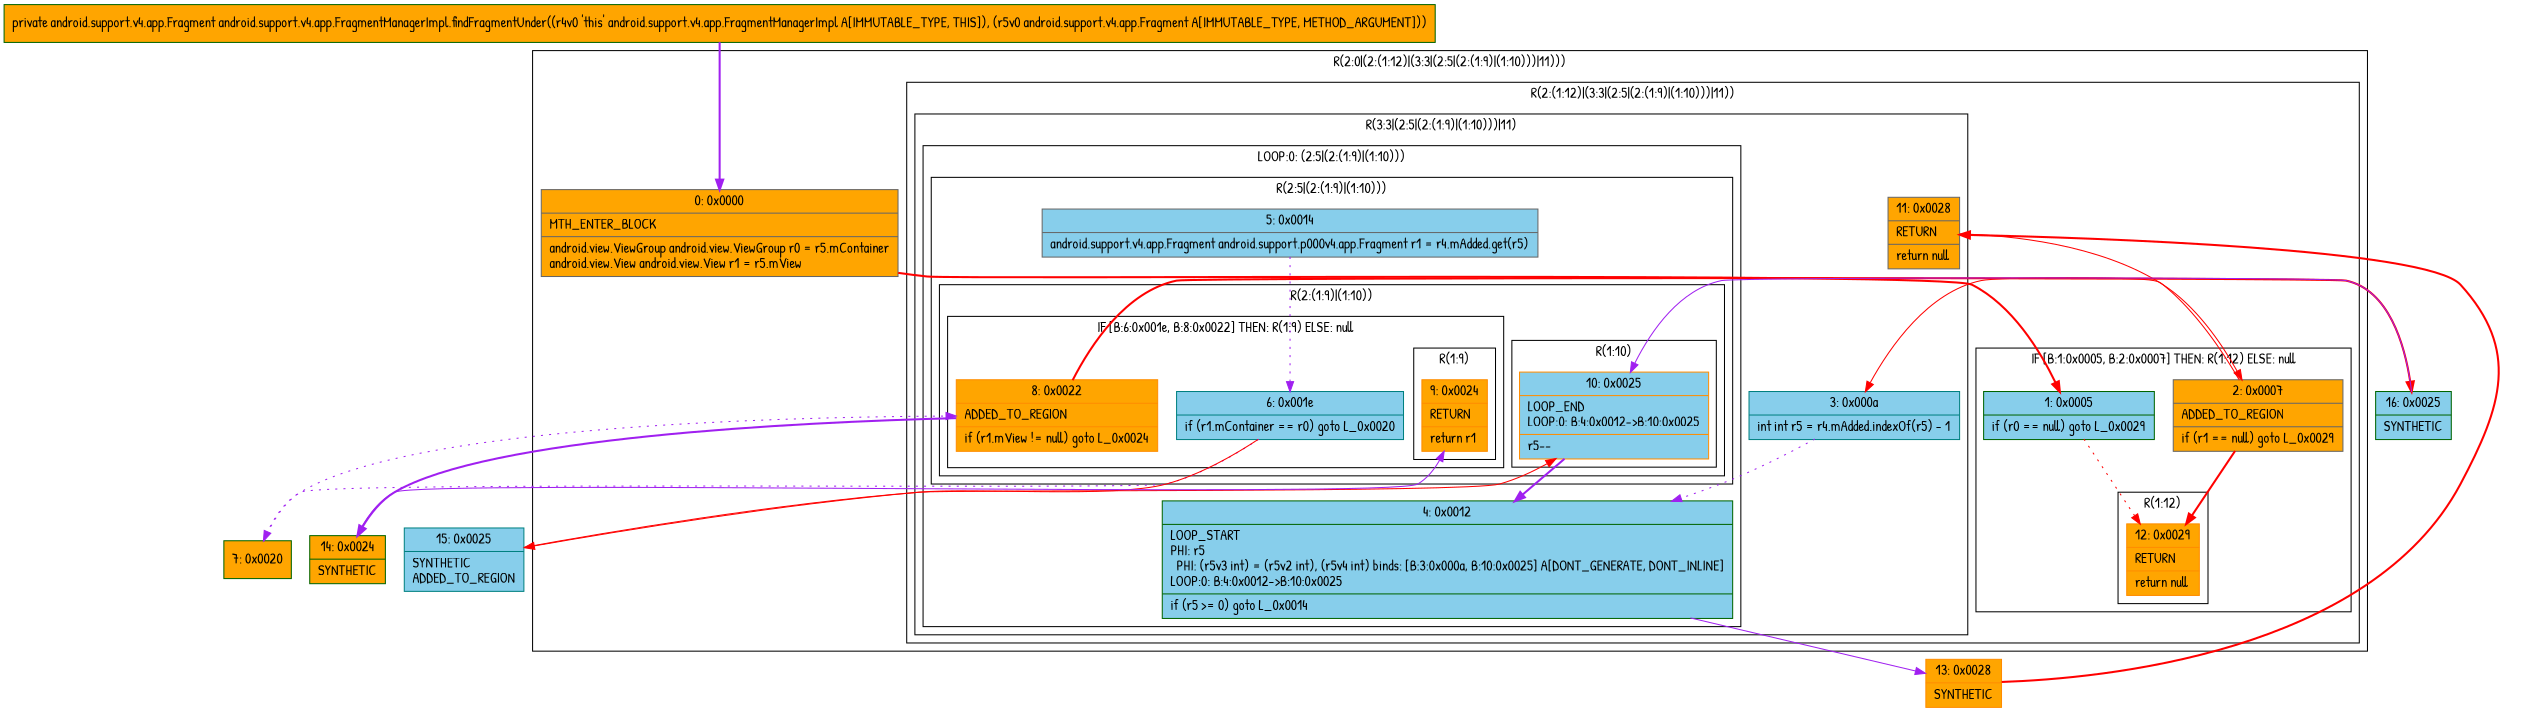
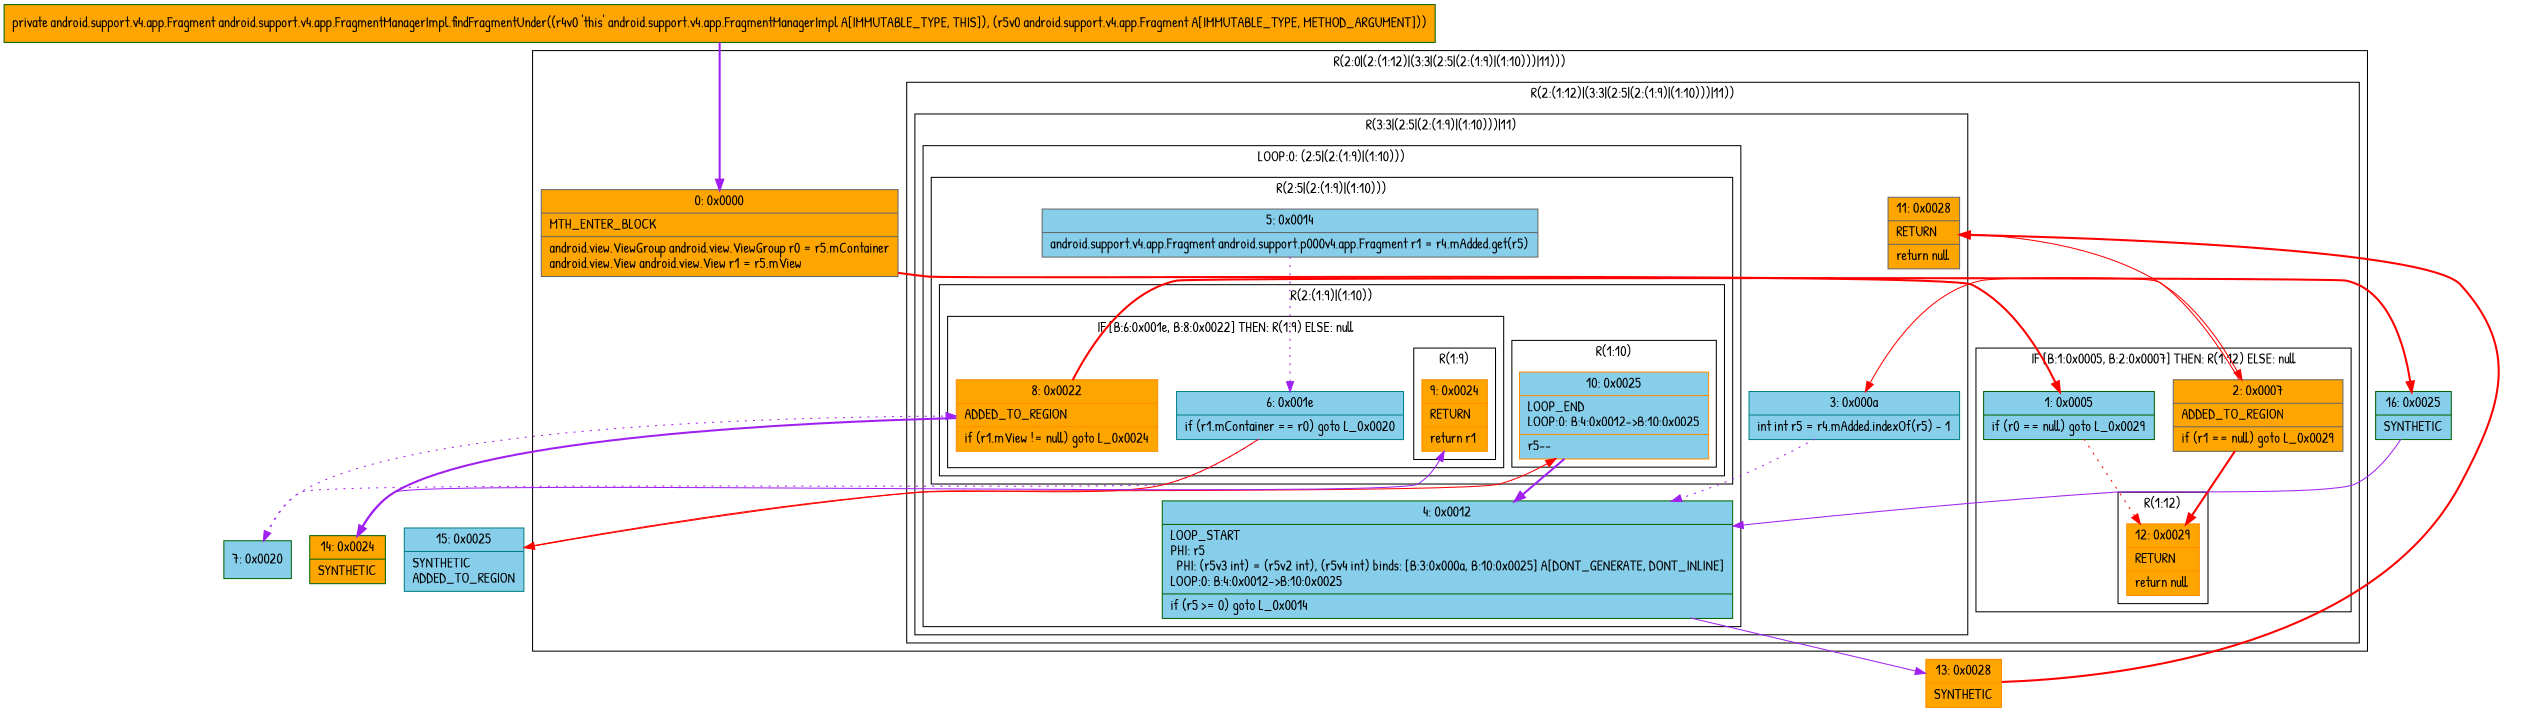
edge "16: 0x0025" -> "10: 0x0025": now "16: 0x0025" -> "4: 0x0012"
node "7: 0x0020": fillcolor orange -> skyblue
